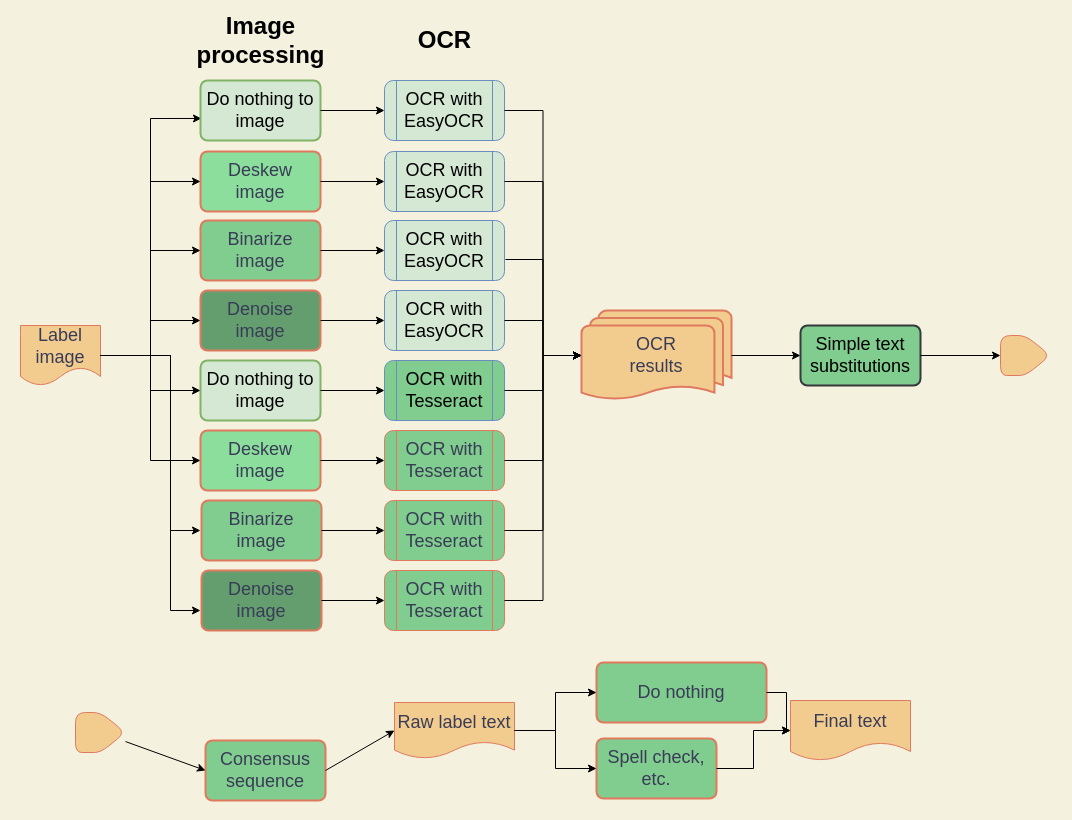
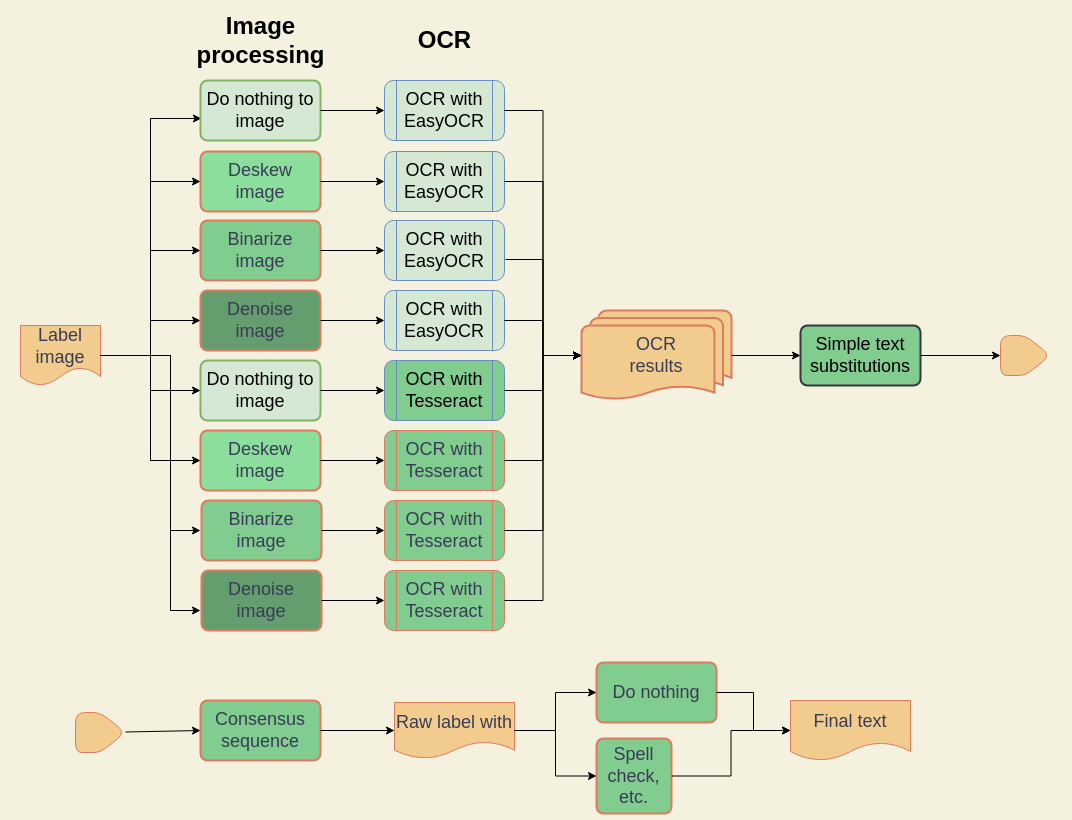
node "Do nothing": size 170x60 -> 120x60
node "Raw label text": label "Raw label text" -> "Raw label with"
node "Spell check, etc.": size 120x60 -> 75x75
node "Consensus sequence": moved (266, 771) -> (261, 731)
